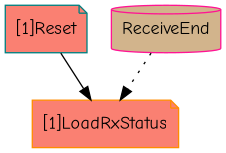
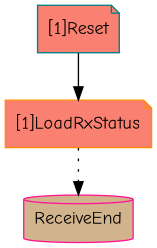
edge "ReceiveEnd" -> "[1]LoadRxStatus": reversed
